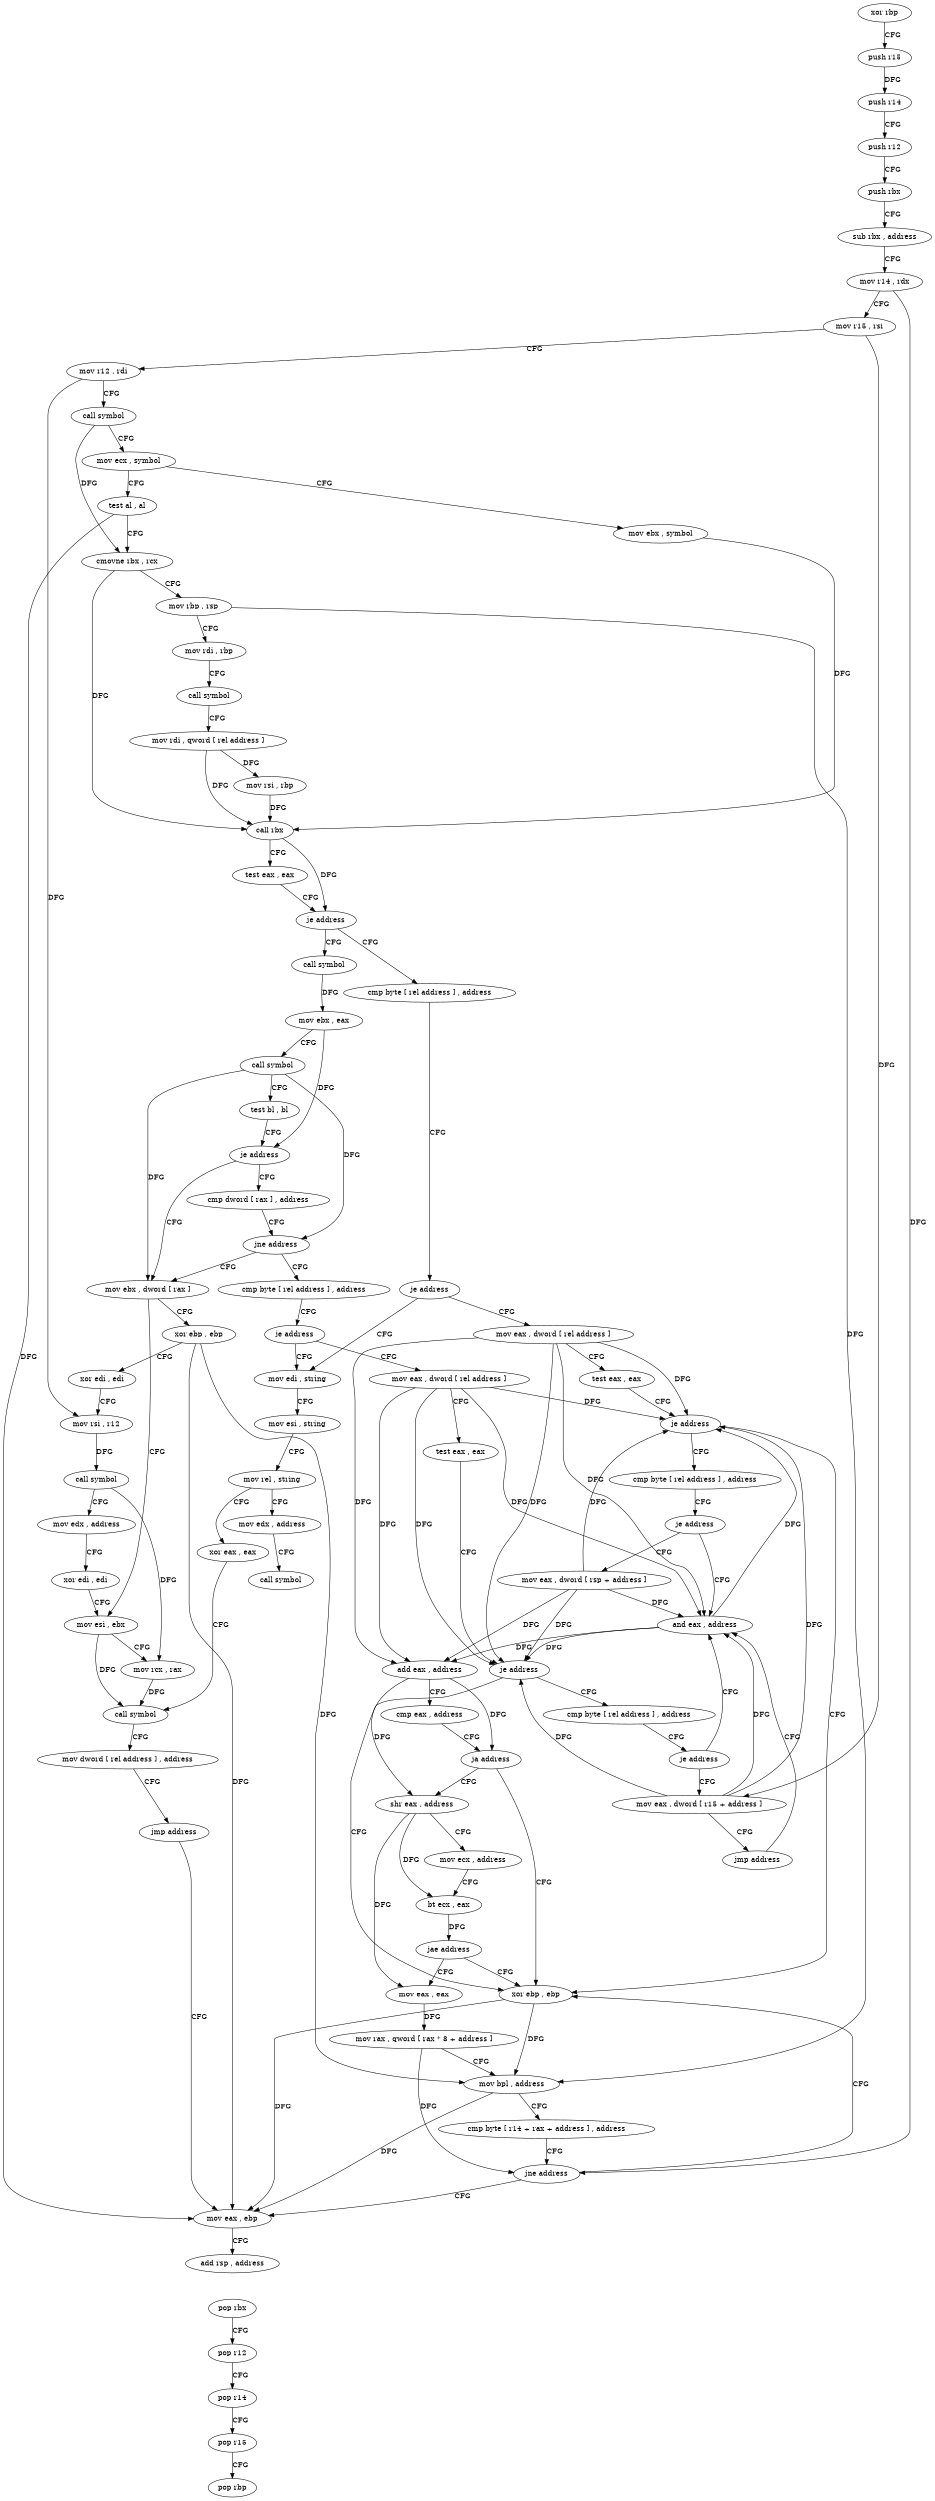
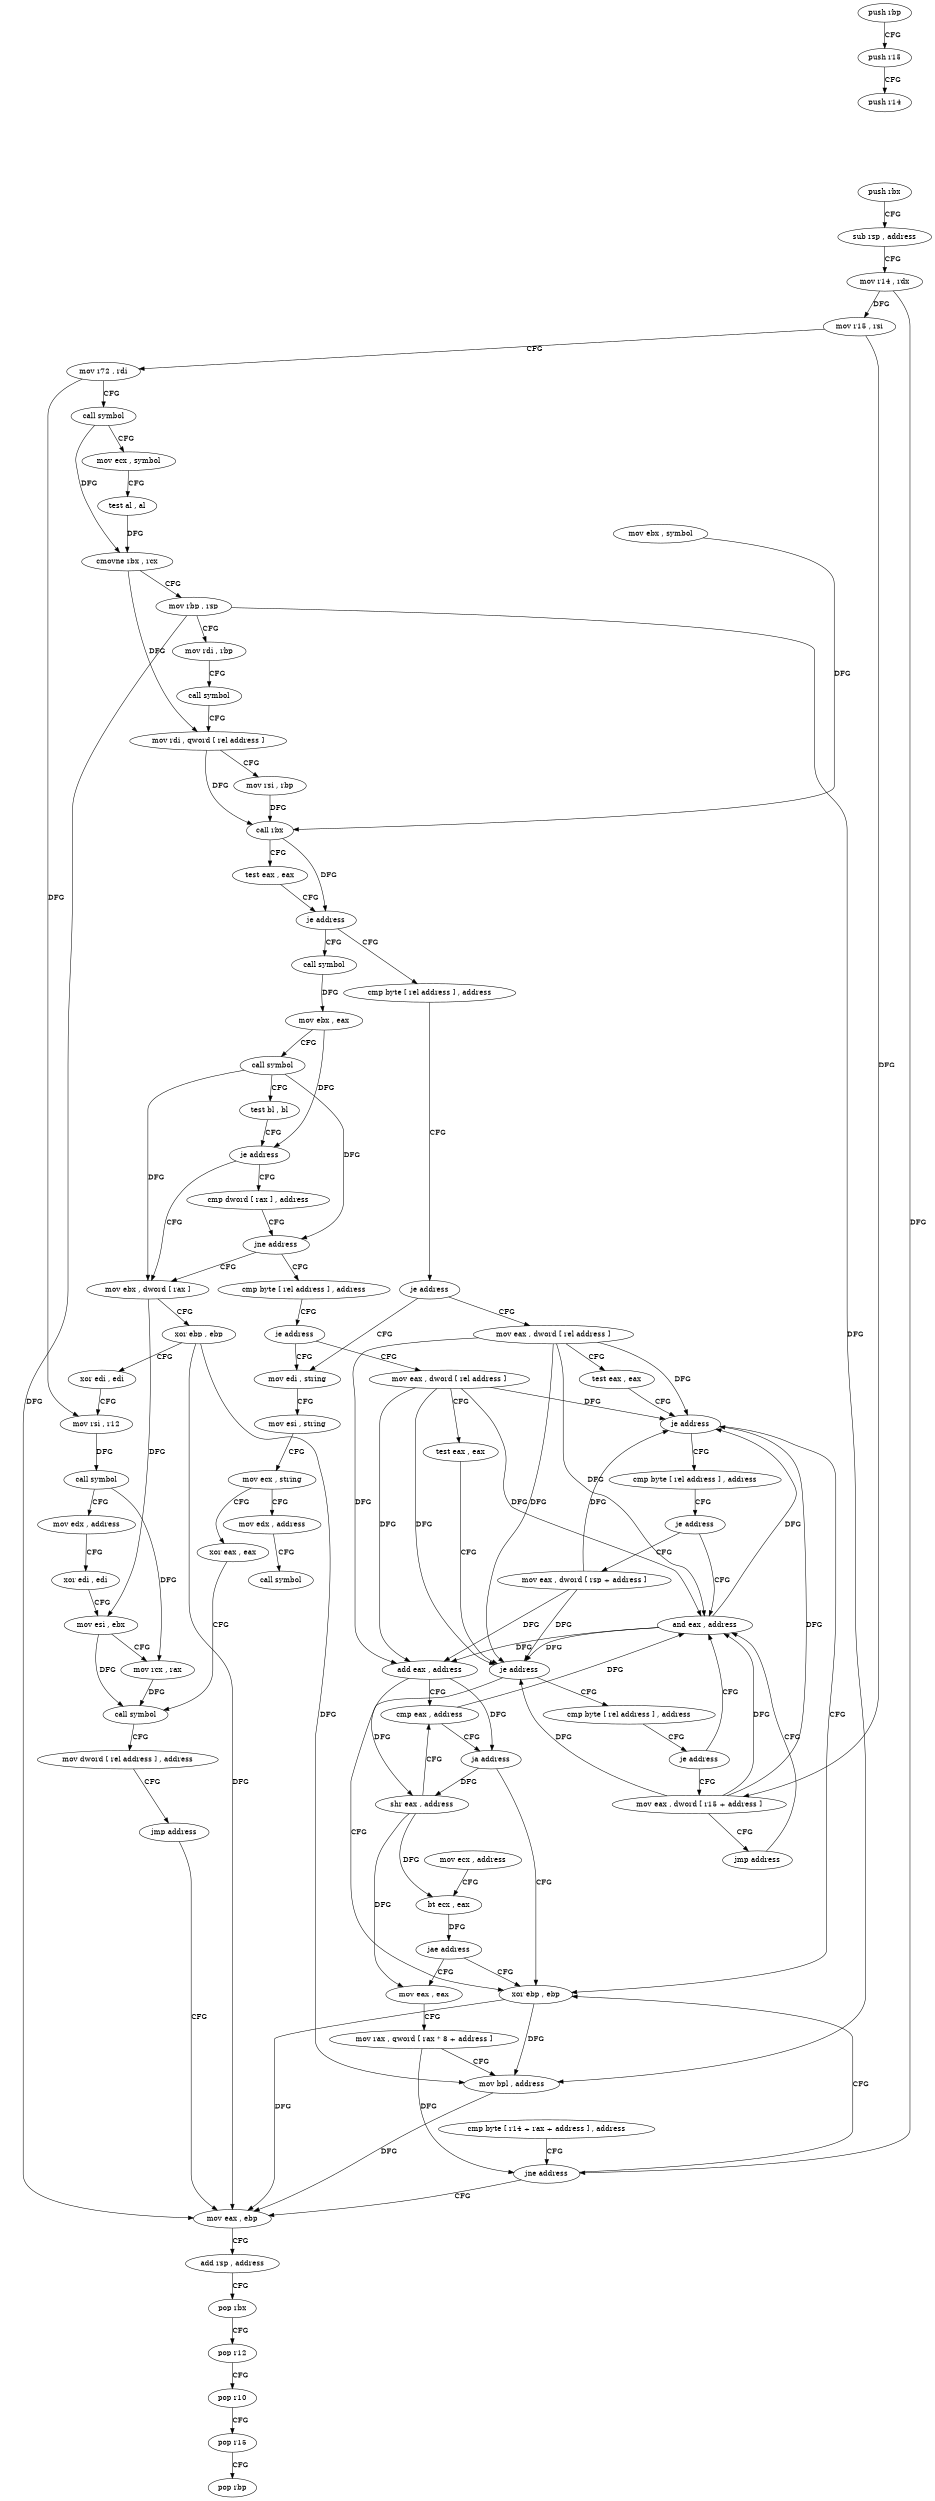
node "xor rbp": label "xor rbp" -> "push rbp"
edge "push r15" -> "push r14": label "DFG" -> "CFG"
node "push r12": removed
node "sub rbx , address": label "sub rbx , address" -> "sub rsp , address"
edge "mov r14 , rdx" -> "mov r15 , rsi": label "CFG" -> "DFG"
node "mov r12 , rdi": label "mov r12 , rdi" -> "mov r72 , rdi"
edge "mov ecx , symbol" -> "mov ebx , symbol": removed, label "CFG"
edge "test al , al" -> "cmovne rbx , rcx": label "CFG" -> "DFG"
edge "cmovne rbx , rcx" -> "call rbx": now "cmovne rbx , rcx" -> "mov rdi , qword [ rel address ]"
edge "mov rdi , qword [ rel address ]" -> "mov rsi , rbp": label "DFG" -> "CFG"
edge "test al , al" -> "mov eax , ebp": now "mov rbp , rsp" -> "mov eax , ebp"
edge "mov ebx , dword [ rax ]" -> "mov esi , ebx": label "CFG" -> "DFG"
node "mov rel , string": label "mov rel , string" -> "mov ecx , string"
edge "mov eax , dword [ rsp + address ]" -> "and eax , address": now "cmp eax , address" -> "and eax , address"
edge "ja address" -> "shr eax , address": label "CFG" -> "DFG"
edge "shr eax , address" -> "mov ecx , address": now "shr eax , address" -> "cmp eax , address"
edge "mov eax , eax" -> "mov rax , qword [ rax * 8 + address ]": label "DFG" -> "CFG"
edge "mov bpl , address" -> "cmp byte [ r14 + rax + address ] , address": removed, label "CFG"
edge "add rsp , address" -> "pop rbx": added, label "CFG"
node "pop r14": label "pop r14" -> "pop r10"
